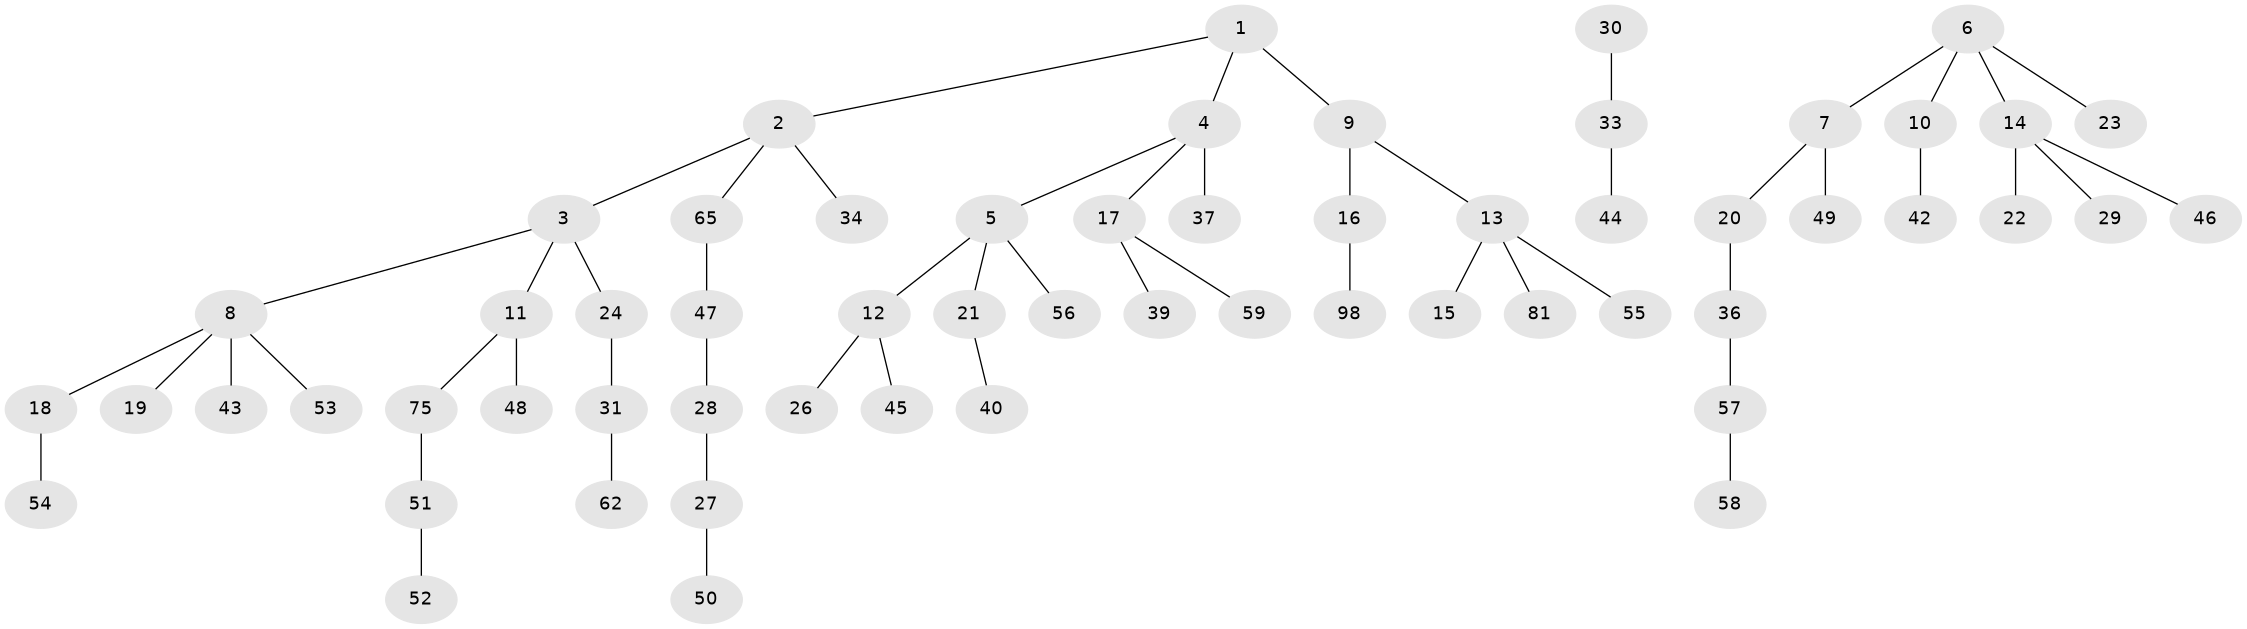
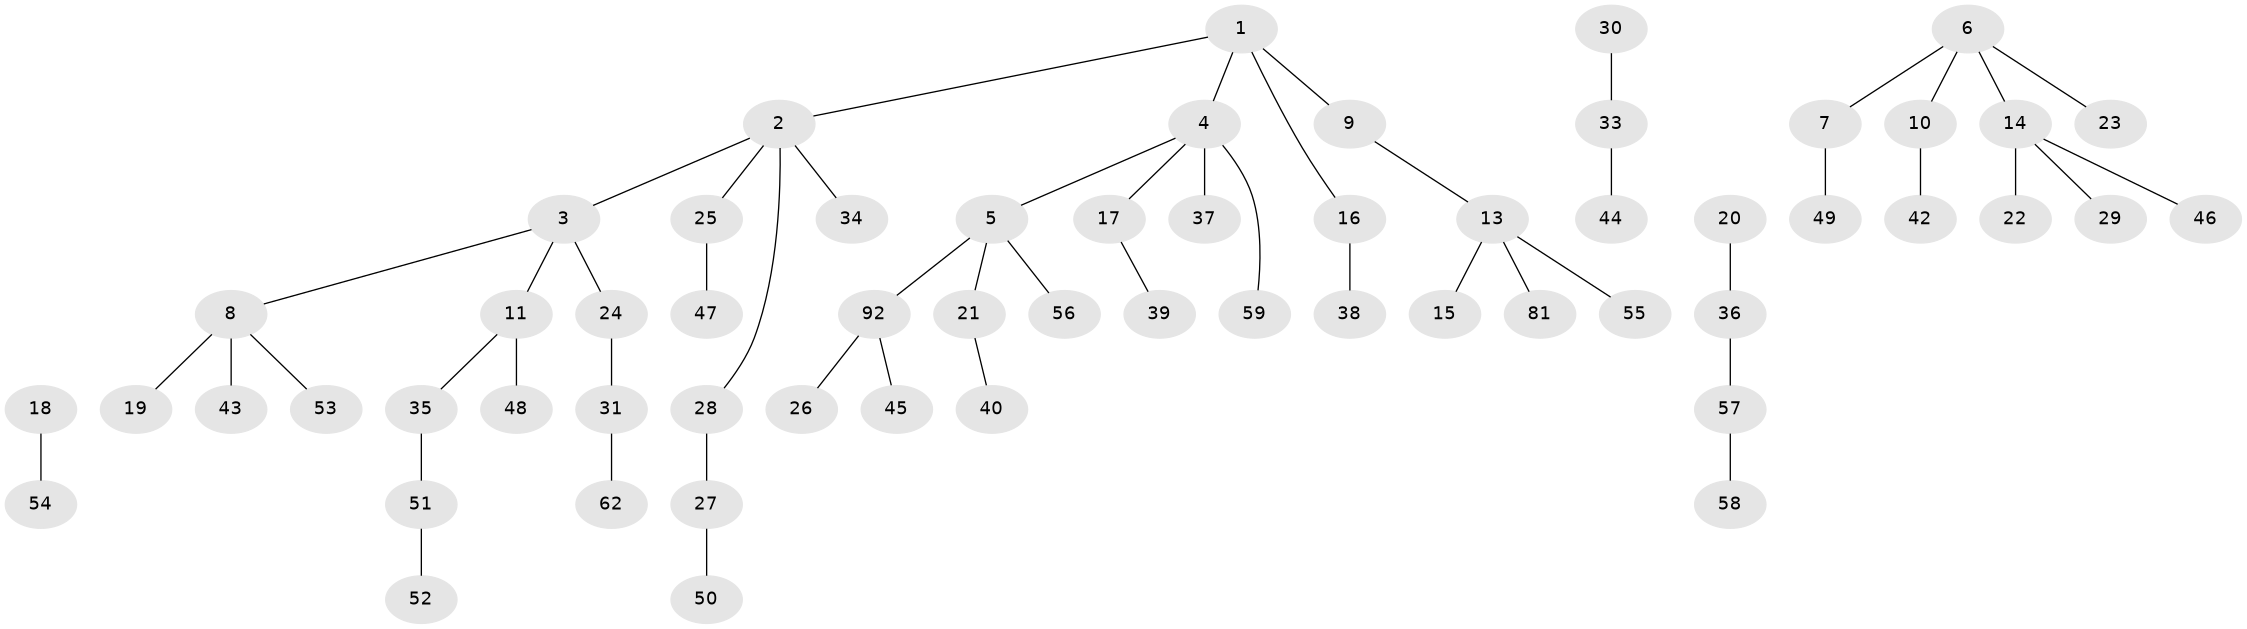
edge "9" -- "16": now "1" -- "16"
edge "7" -- "20": removed
node "65": label "65" -> "25"
edge "17" -- "59": now "4" -- "59"
node "12": label "12" -> "92"
node "98": label "98" -> "38"
edge "8" -- "18": removed
edge "47" -- "28": now "2" -- "28"
node "75": label "75" -> "35"
